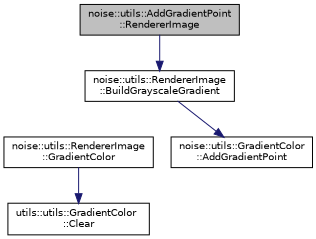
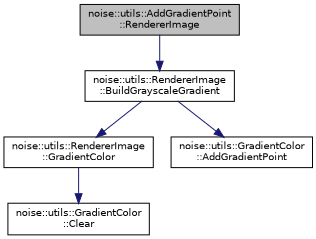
edge "noise::utils::RendererImage ::BuildGrayscaleGradient" -> "noise::utils::RendererImage ::GradientColor": added
node "utils::utils::GradientColor ::Clear": label "utils::utils::GradientColor ::Clear" -> "noise::utils::GradientColor ::Clear"
